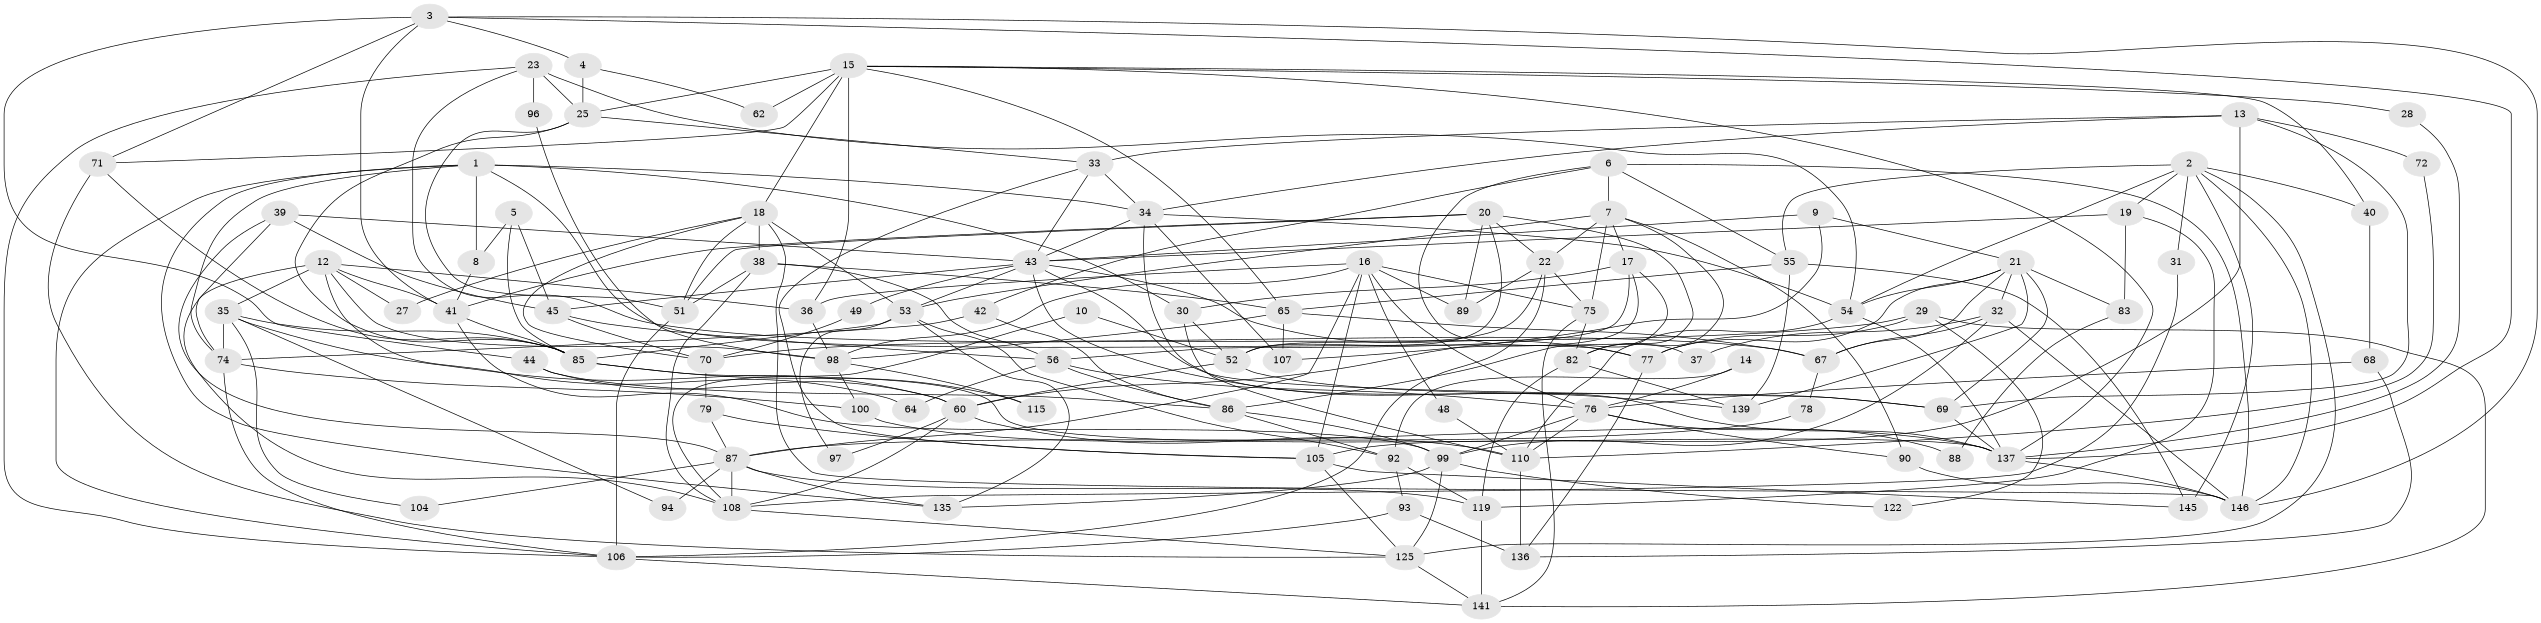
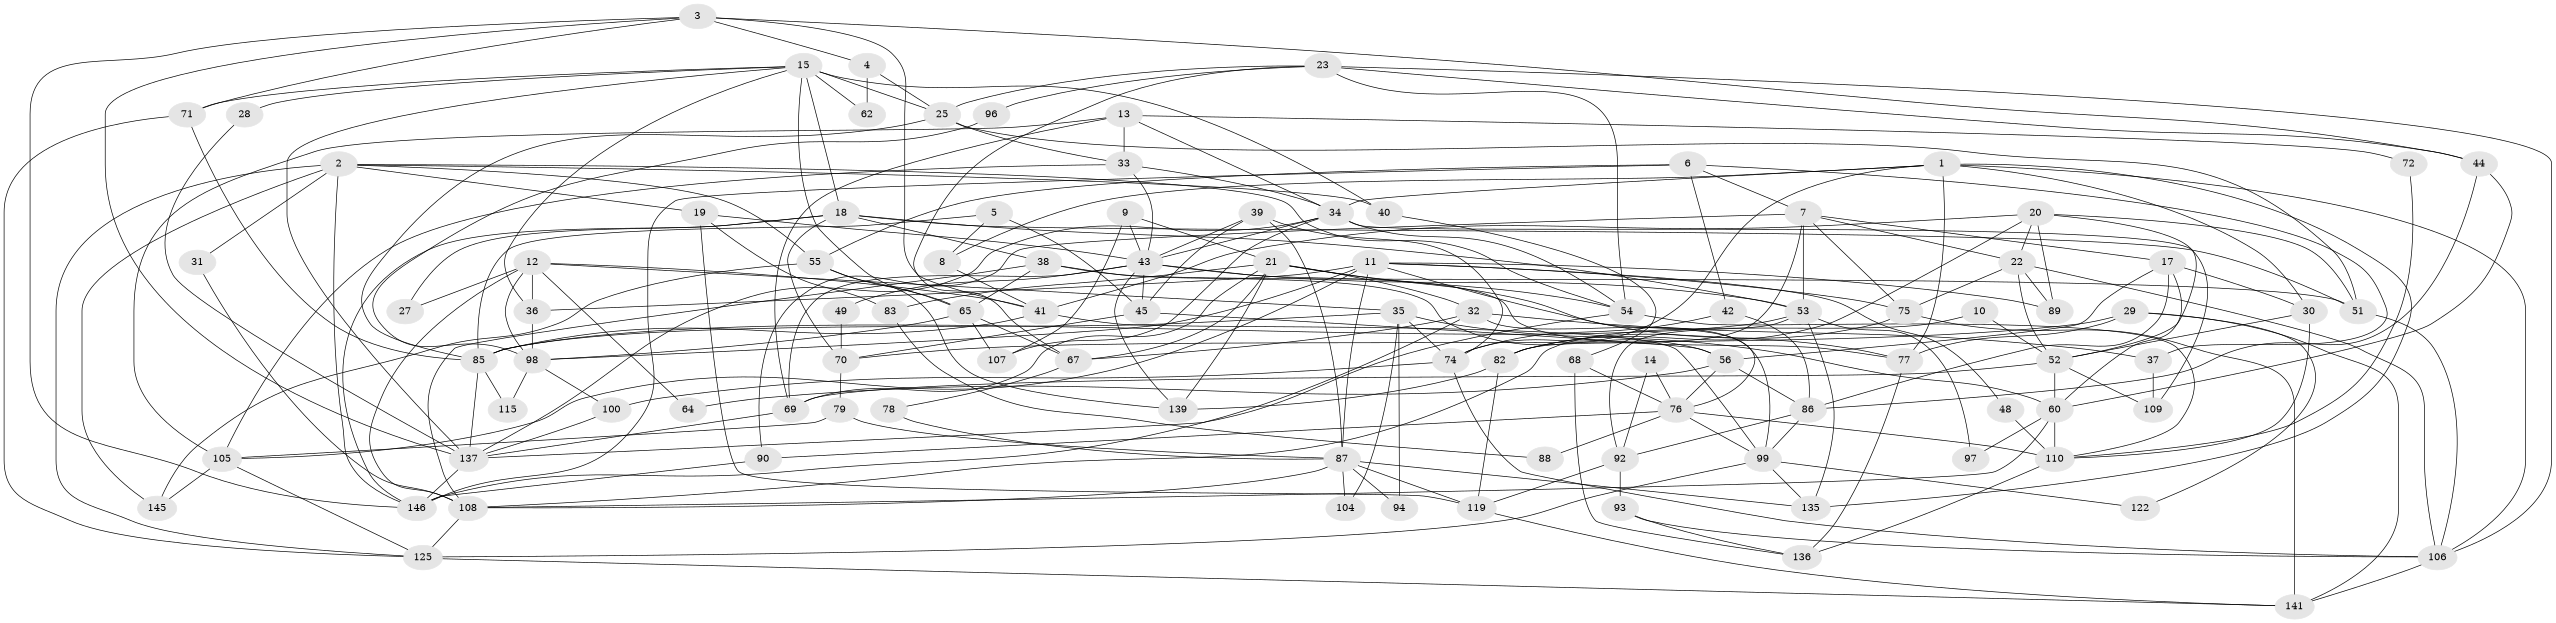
edge "23" -- "44": added
node "16": label "16" -> "11"
node "109": added
